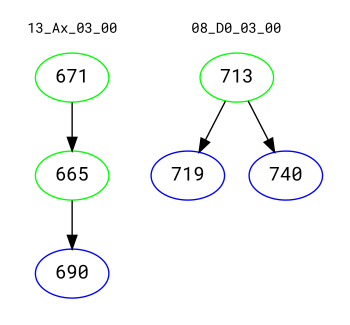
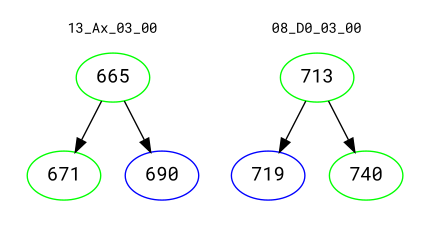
edge "671" -> "665": reversed
node "740": color blue -> green
